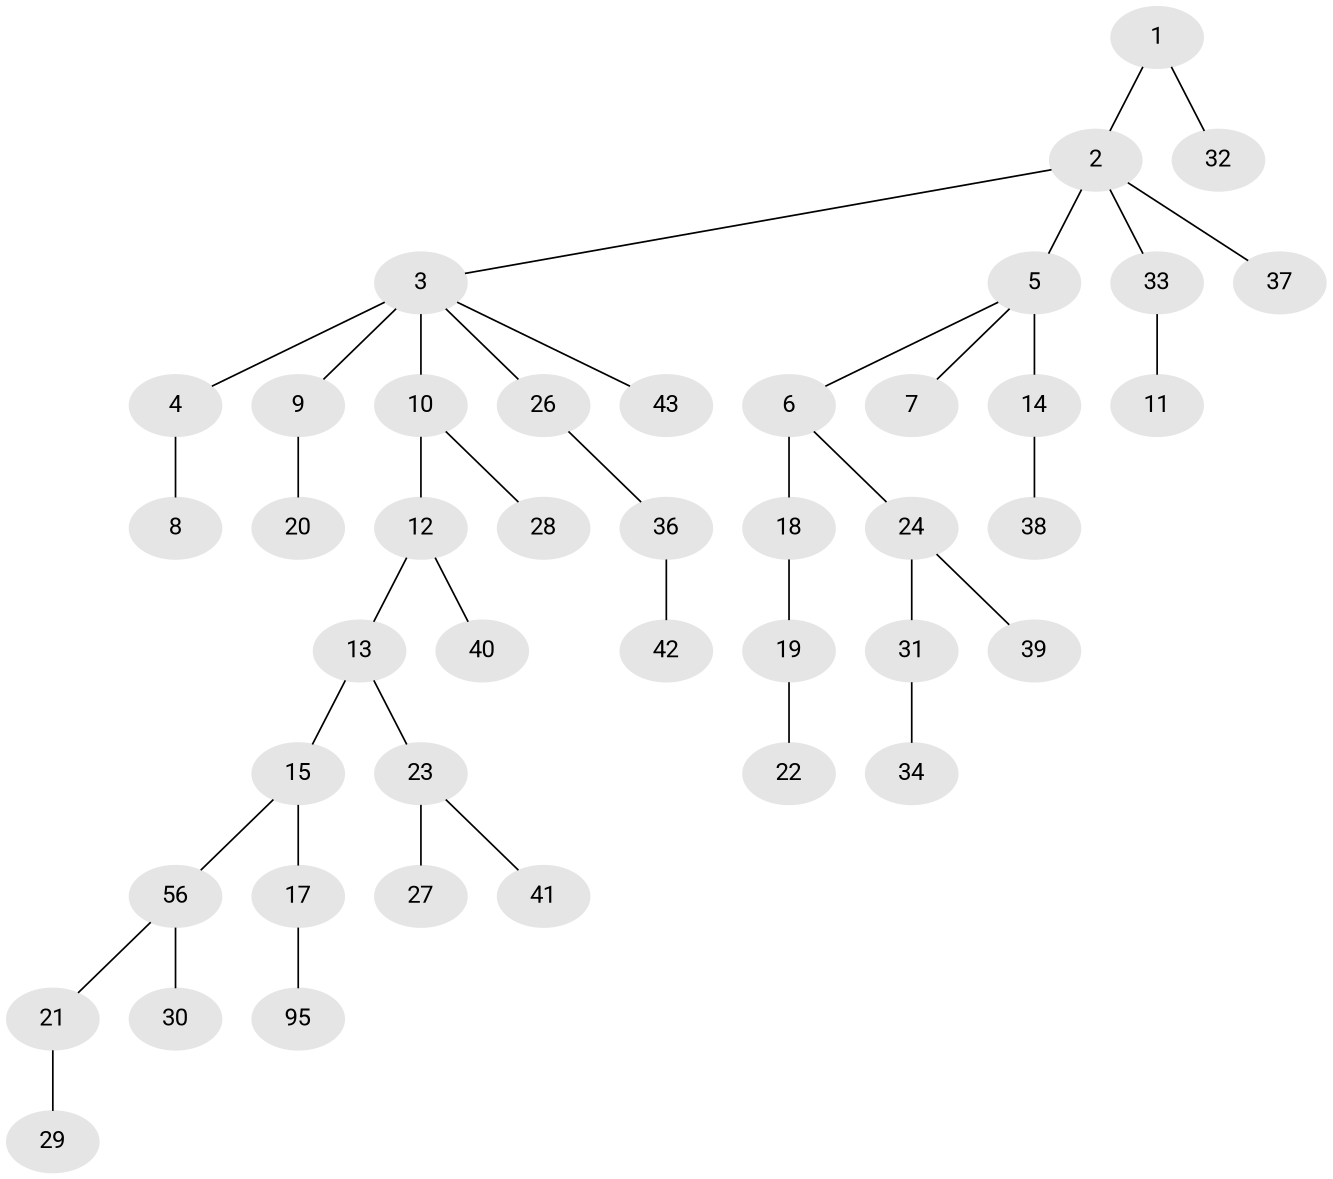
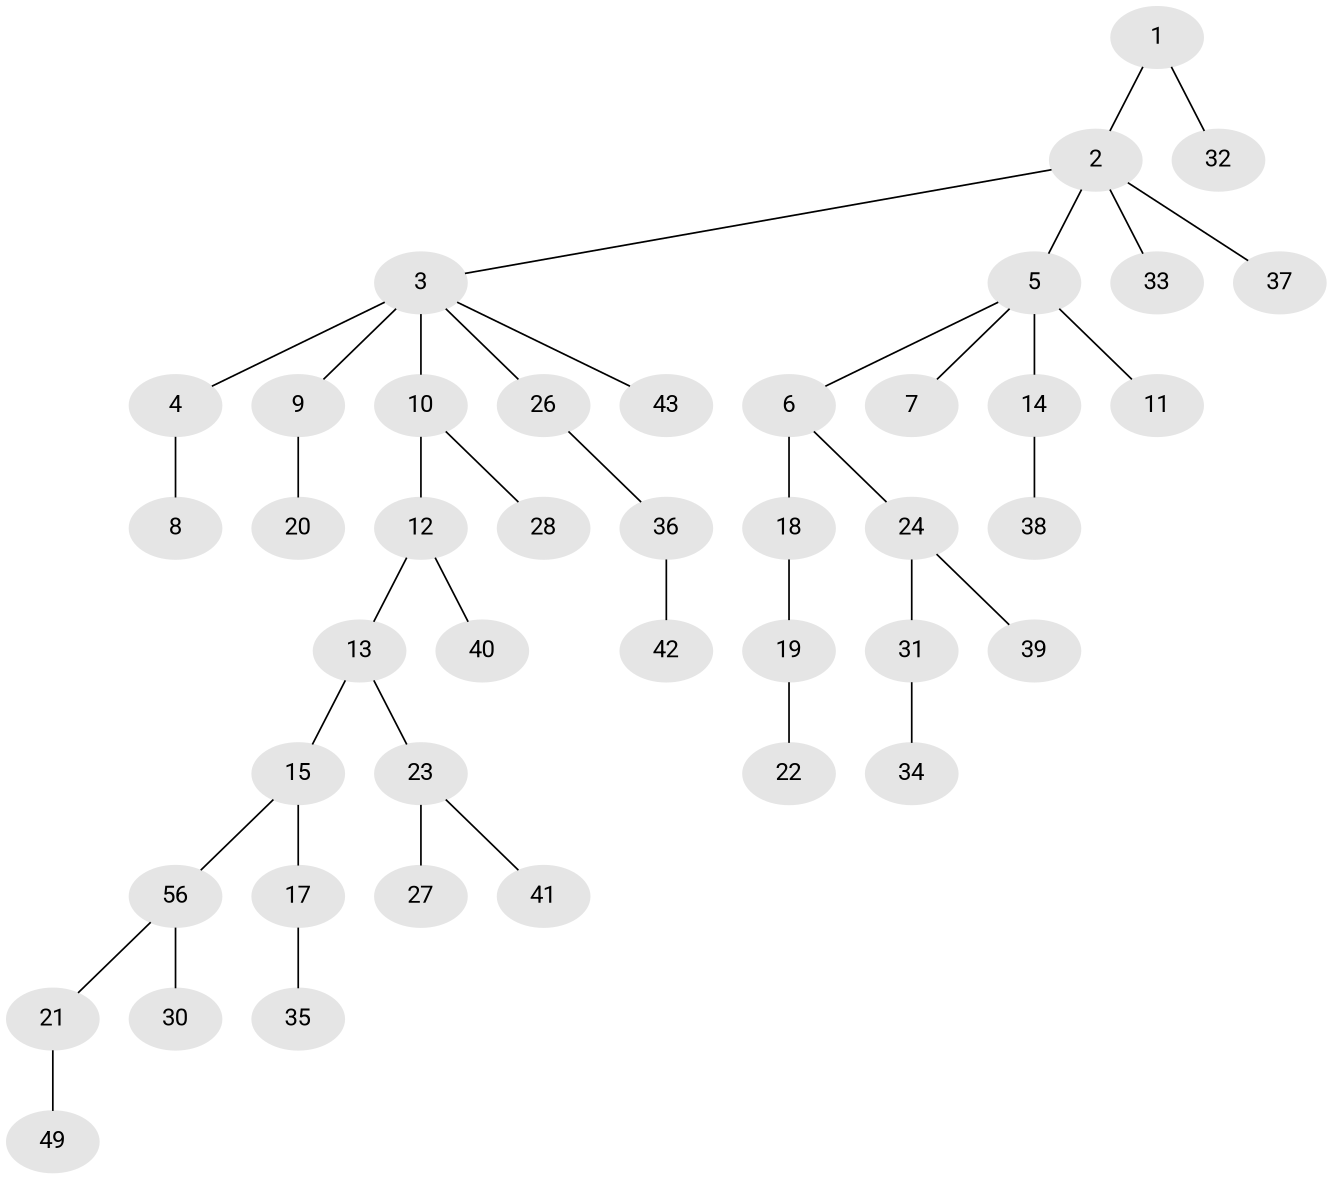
edge "33" -- "11": now "5" -- "11"
node "95": label "95" -> "35"
node "29": label "29" -> "49"
